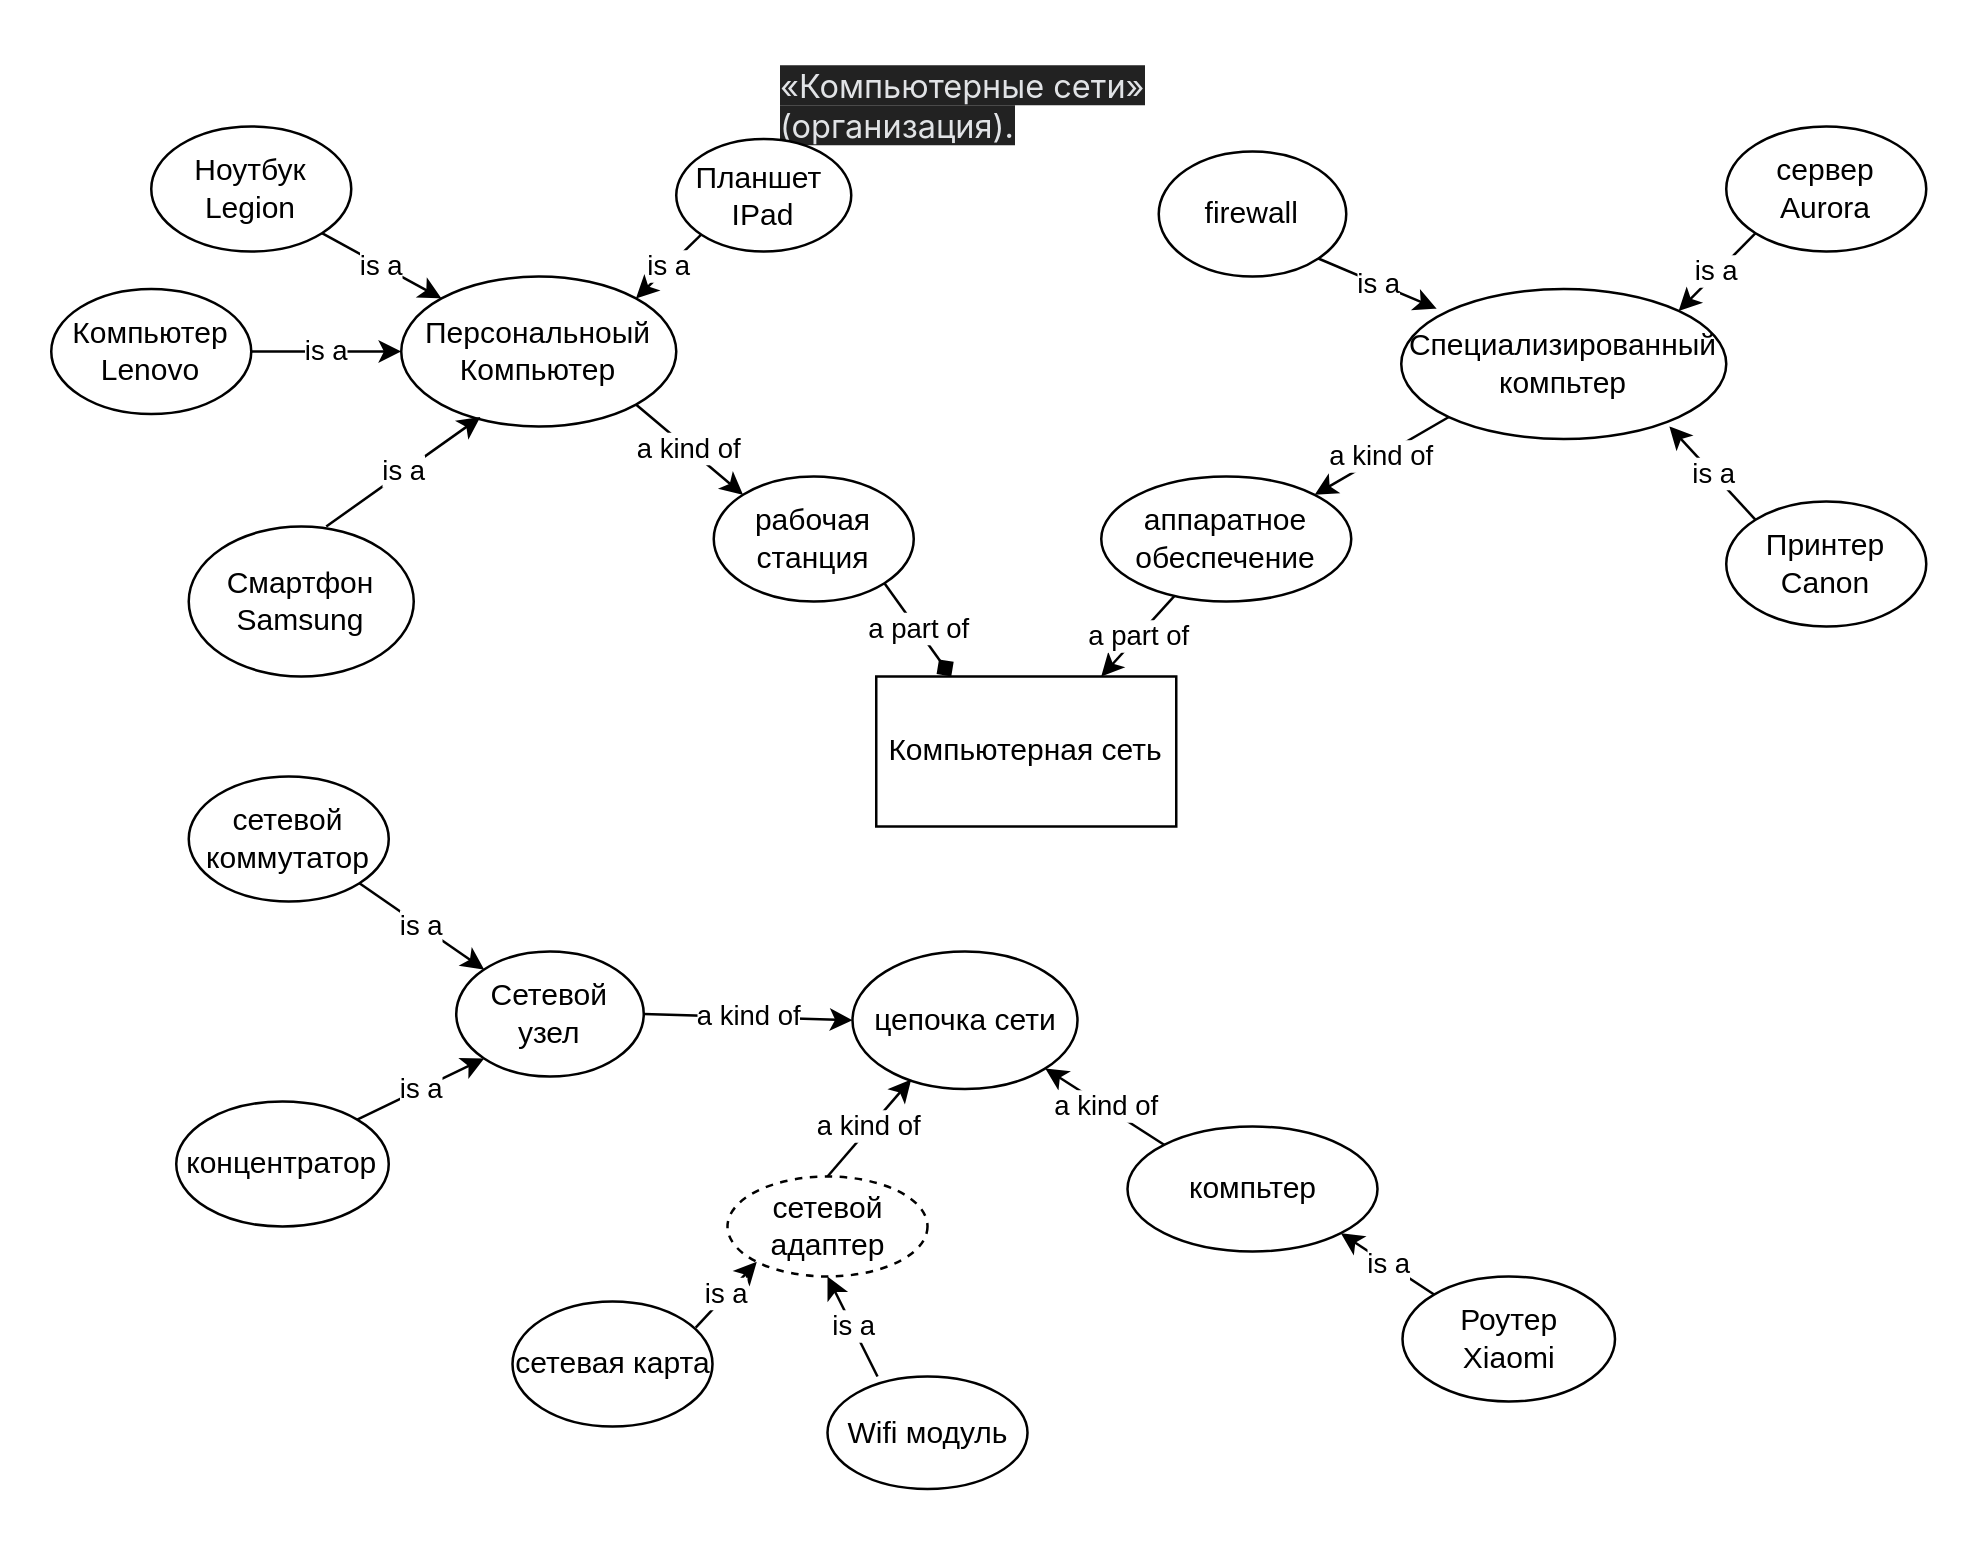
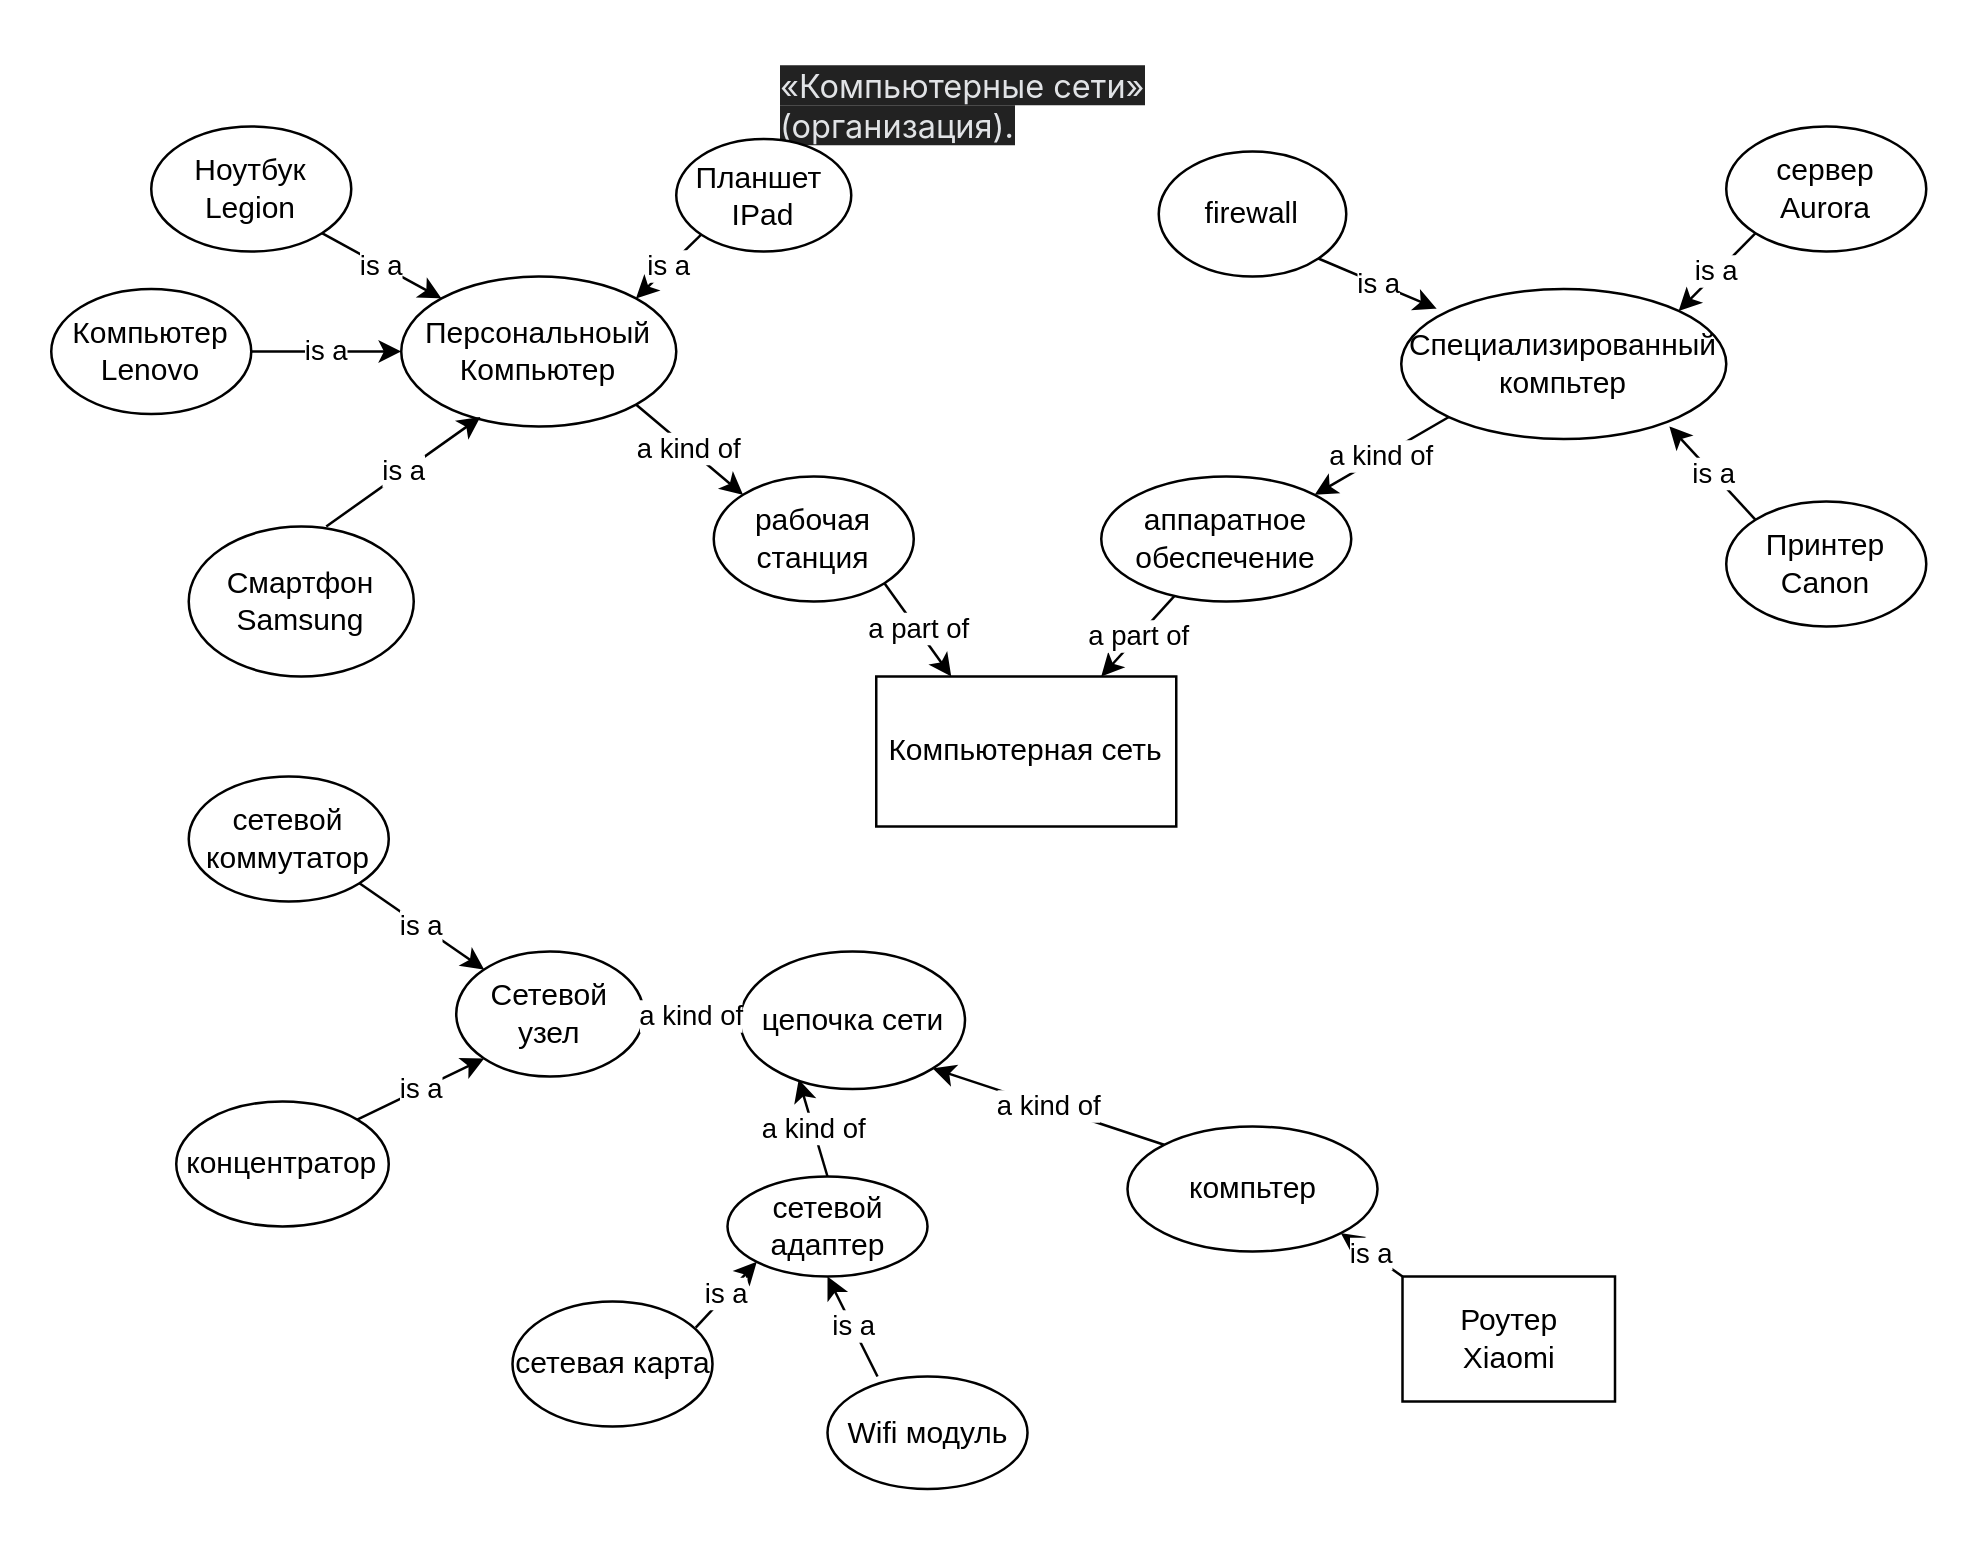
edge "рабочая станция" -> "Компьютерная сеть": arrowhead diamond -> classic
node "цепочка сети": moved (965, 1020) -> (853, 1020)
node "сетевой адаптер": style dashed -> solid
node "Роутер Xiaomi": shape ellipse -> rectangle
